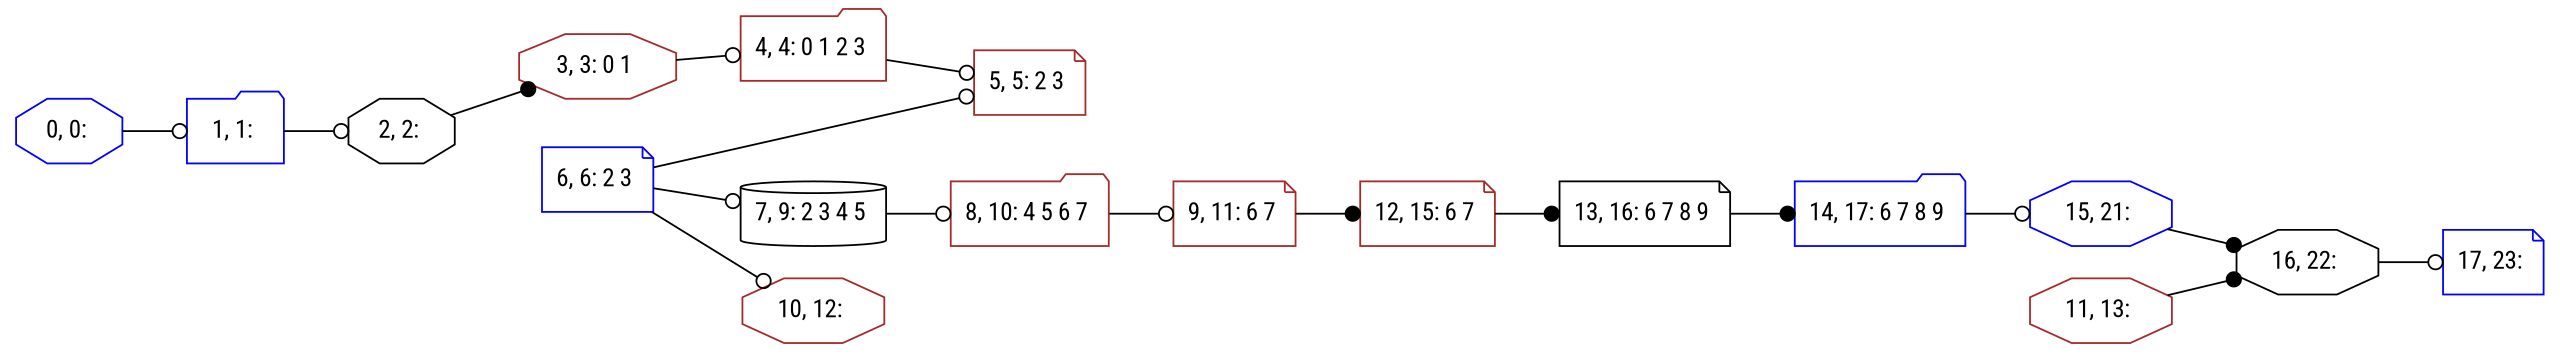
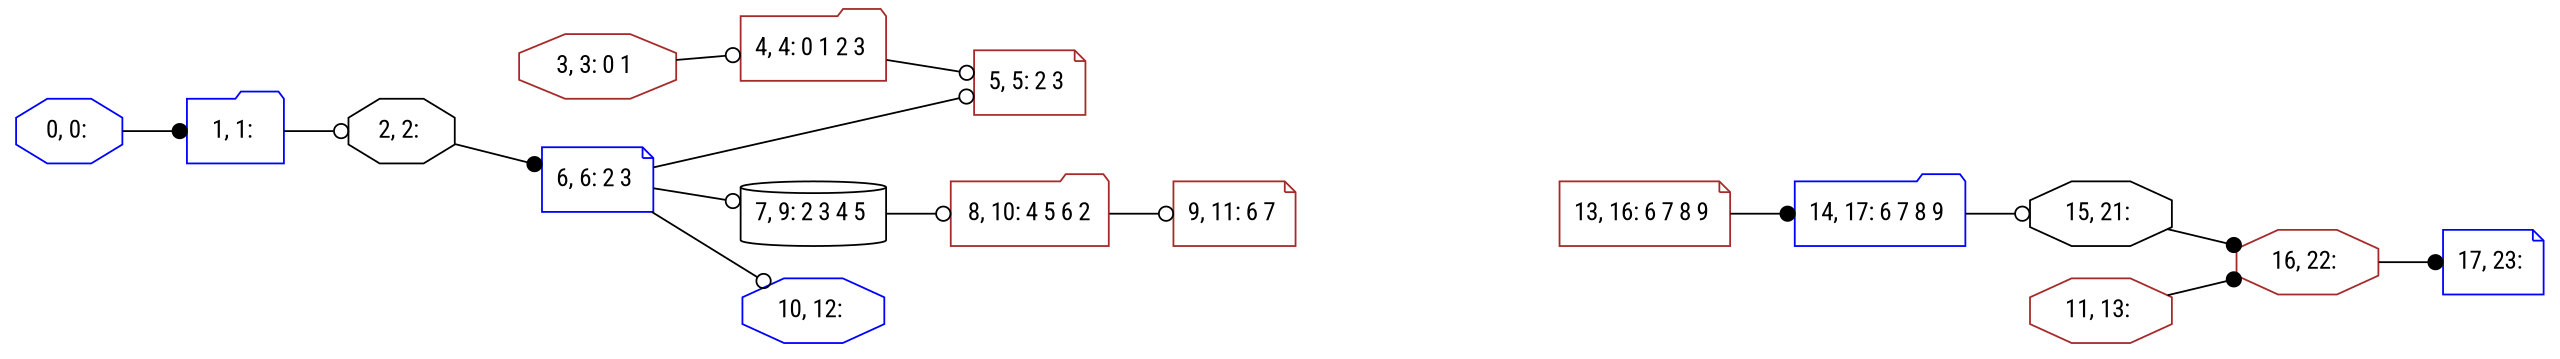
edge "2, 2:" -> "3, 3: 0 1": now "2, 2:" -> "6, 6: 2 3"
edge "0, 0:" -> "1, 1:": arrowhead odot -> dot
node "8, 10: 4 5 6 7": label "8, 10: 4 5 6 7" -> "8, 10: 4 5 6 2"
node "12, 15: 6 7": removed
node "13, 16: 6 7 8 9": color black -> brown
node "15, 21:": color blue -> black
node "16, 22:": color black -> brown
edge "16, 22:" -> "17, 23:": arrowhead odot -> dot
node "10, 12:": color brown -> blue
